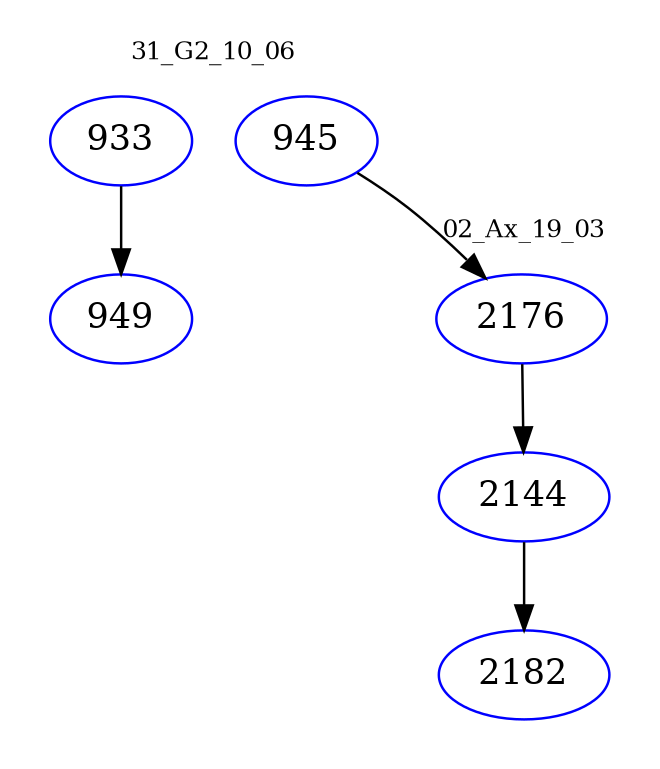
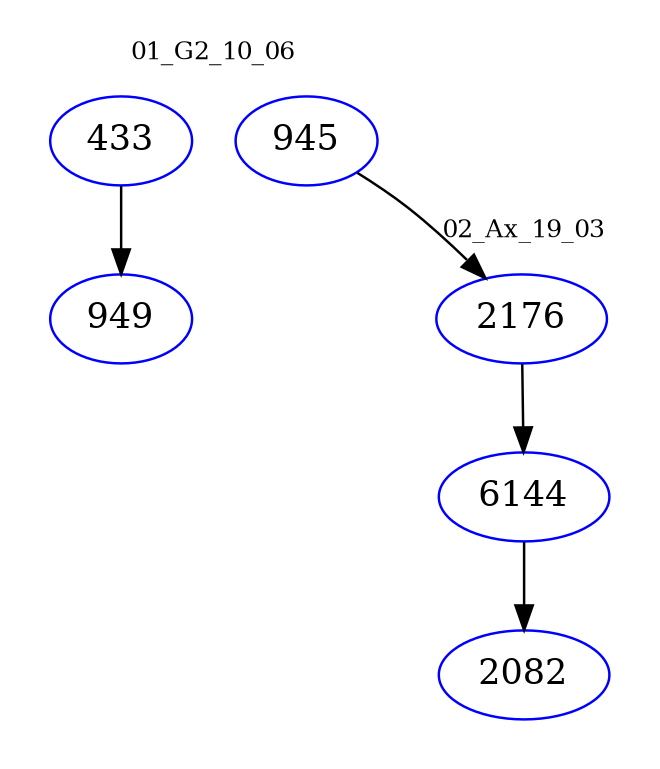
cluster "31_G2_10_06": label "31_G2_10_06" -> "01_G2_10_06"
node "933": label "933" -> "433"
node "2144": label "2144" -> "6144"
node "2182": label "2182" -> "2082"
